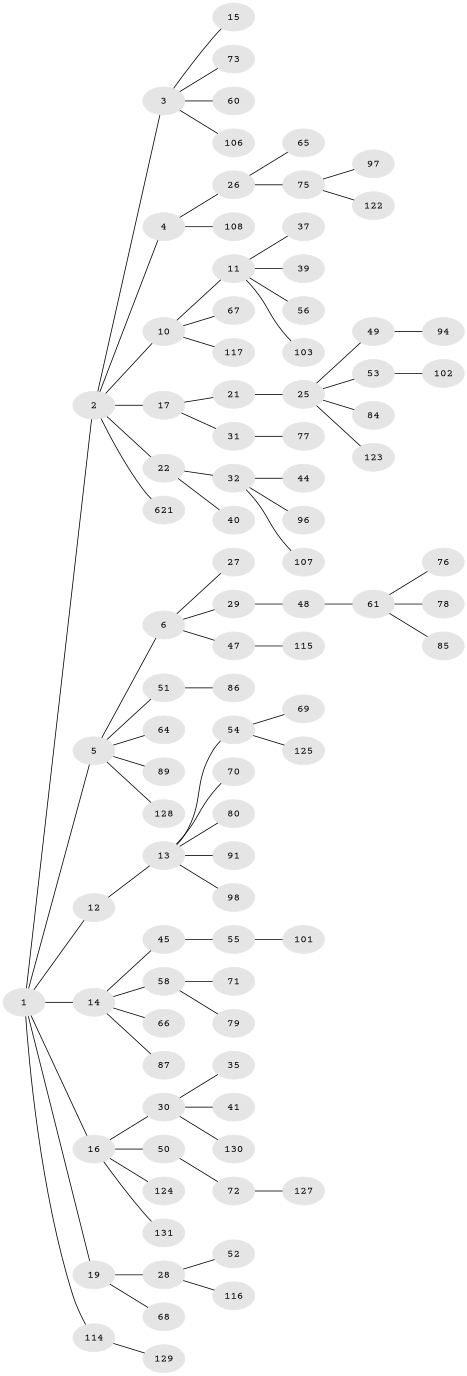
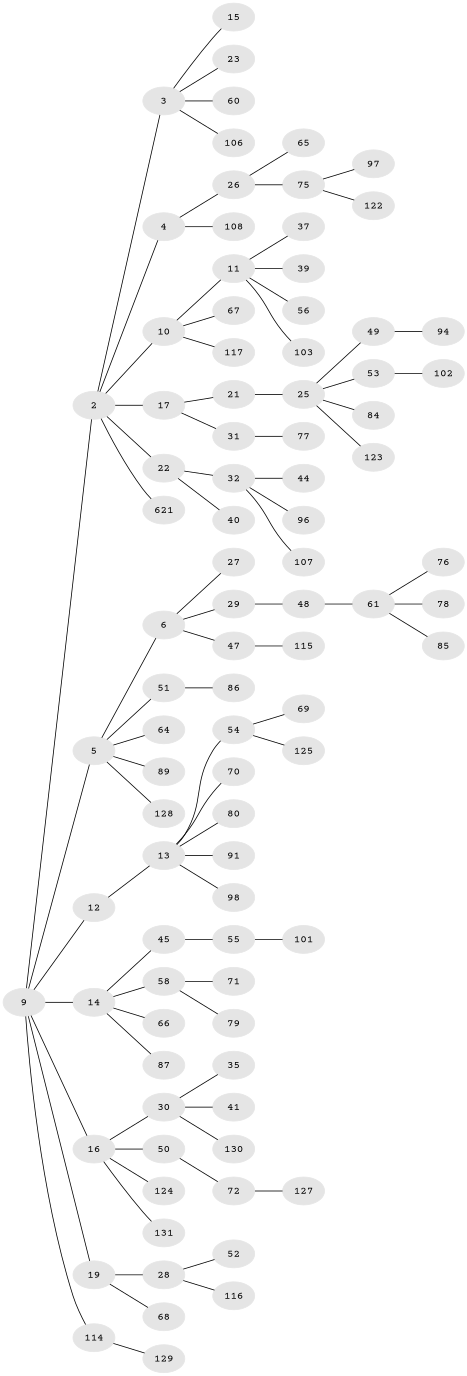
node "73": label "73" -> "23"
node "1": label "1" -> "9"
